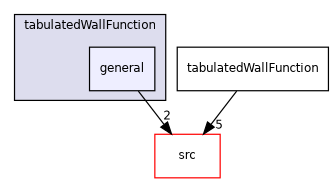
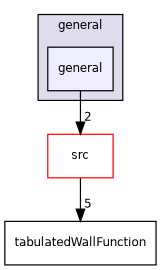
cluster "tabulatedWallFunction": label "tabulatedWallFunction" -> "general"
edge "tabulatedWallFunction" -> "src": reversed
